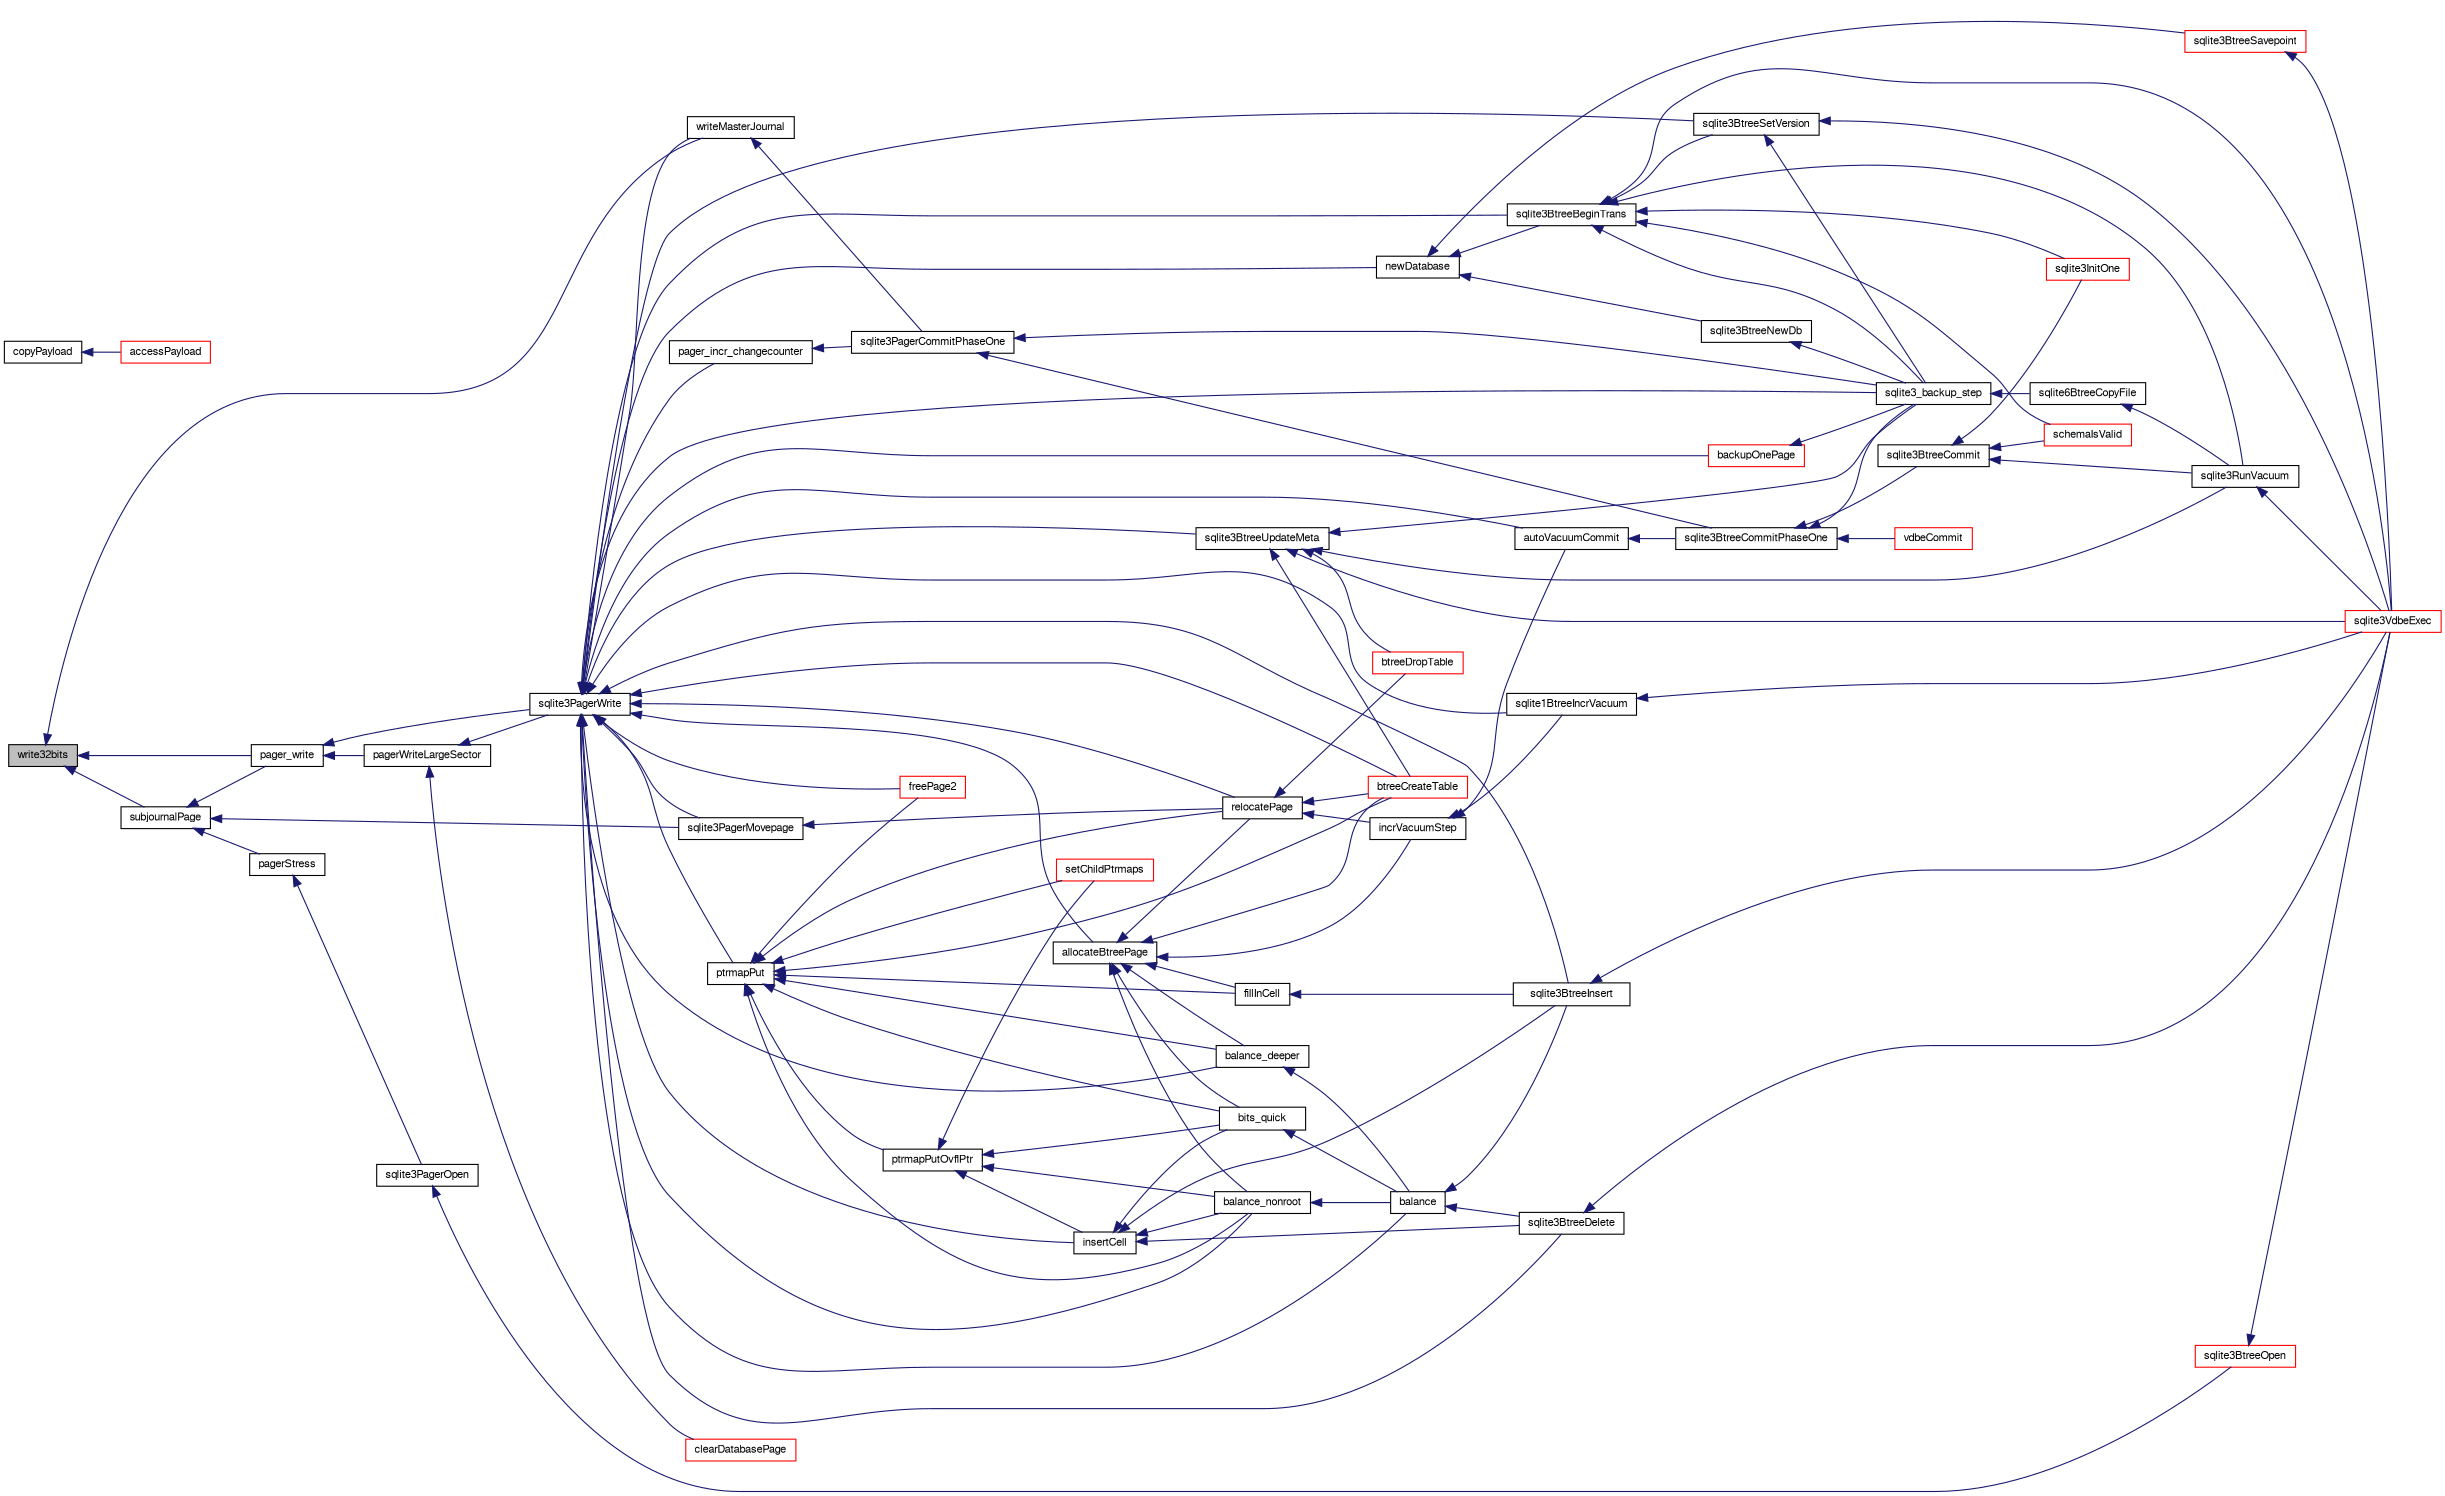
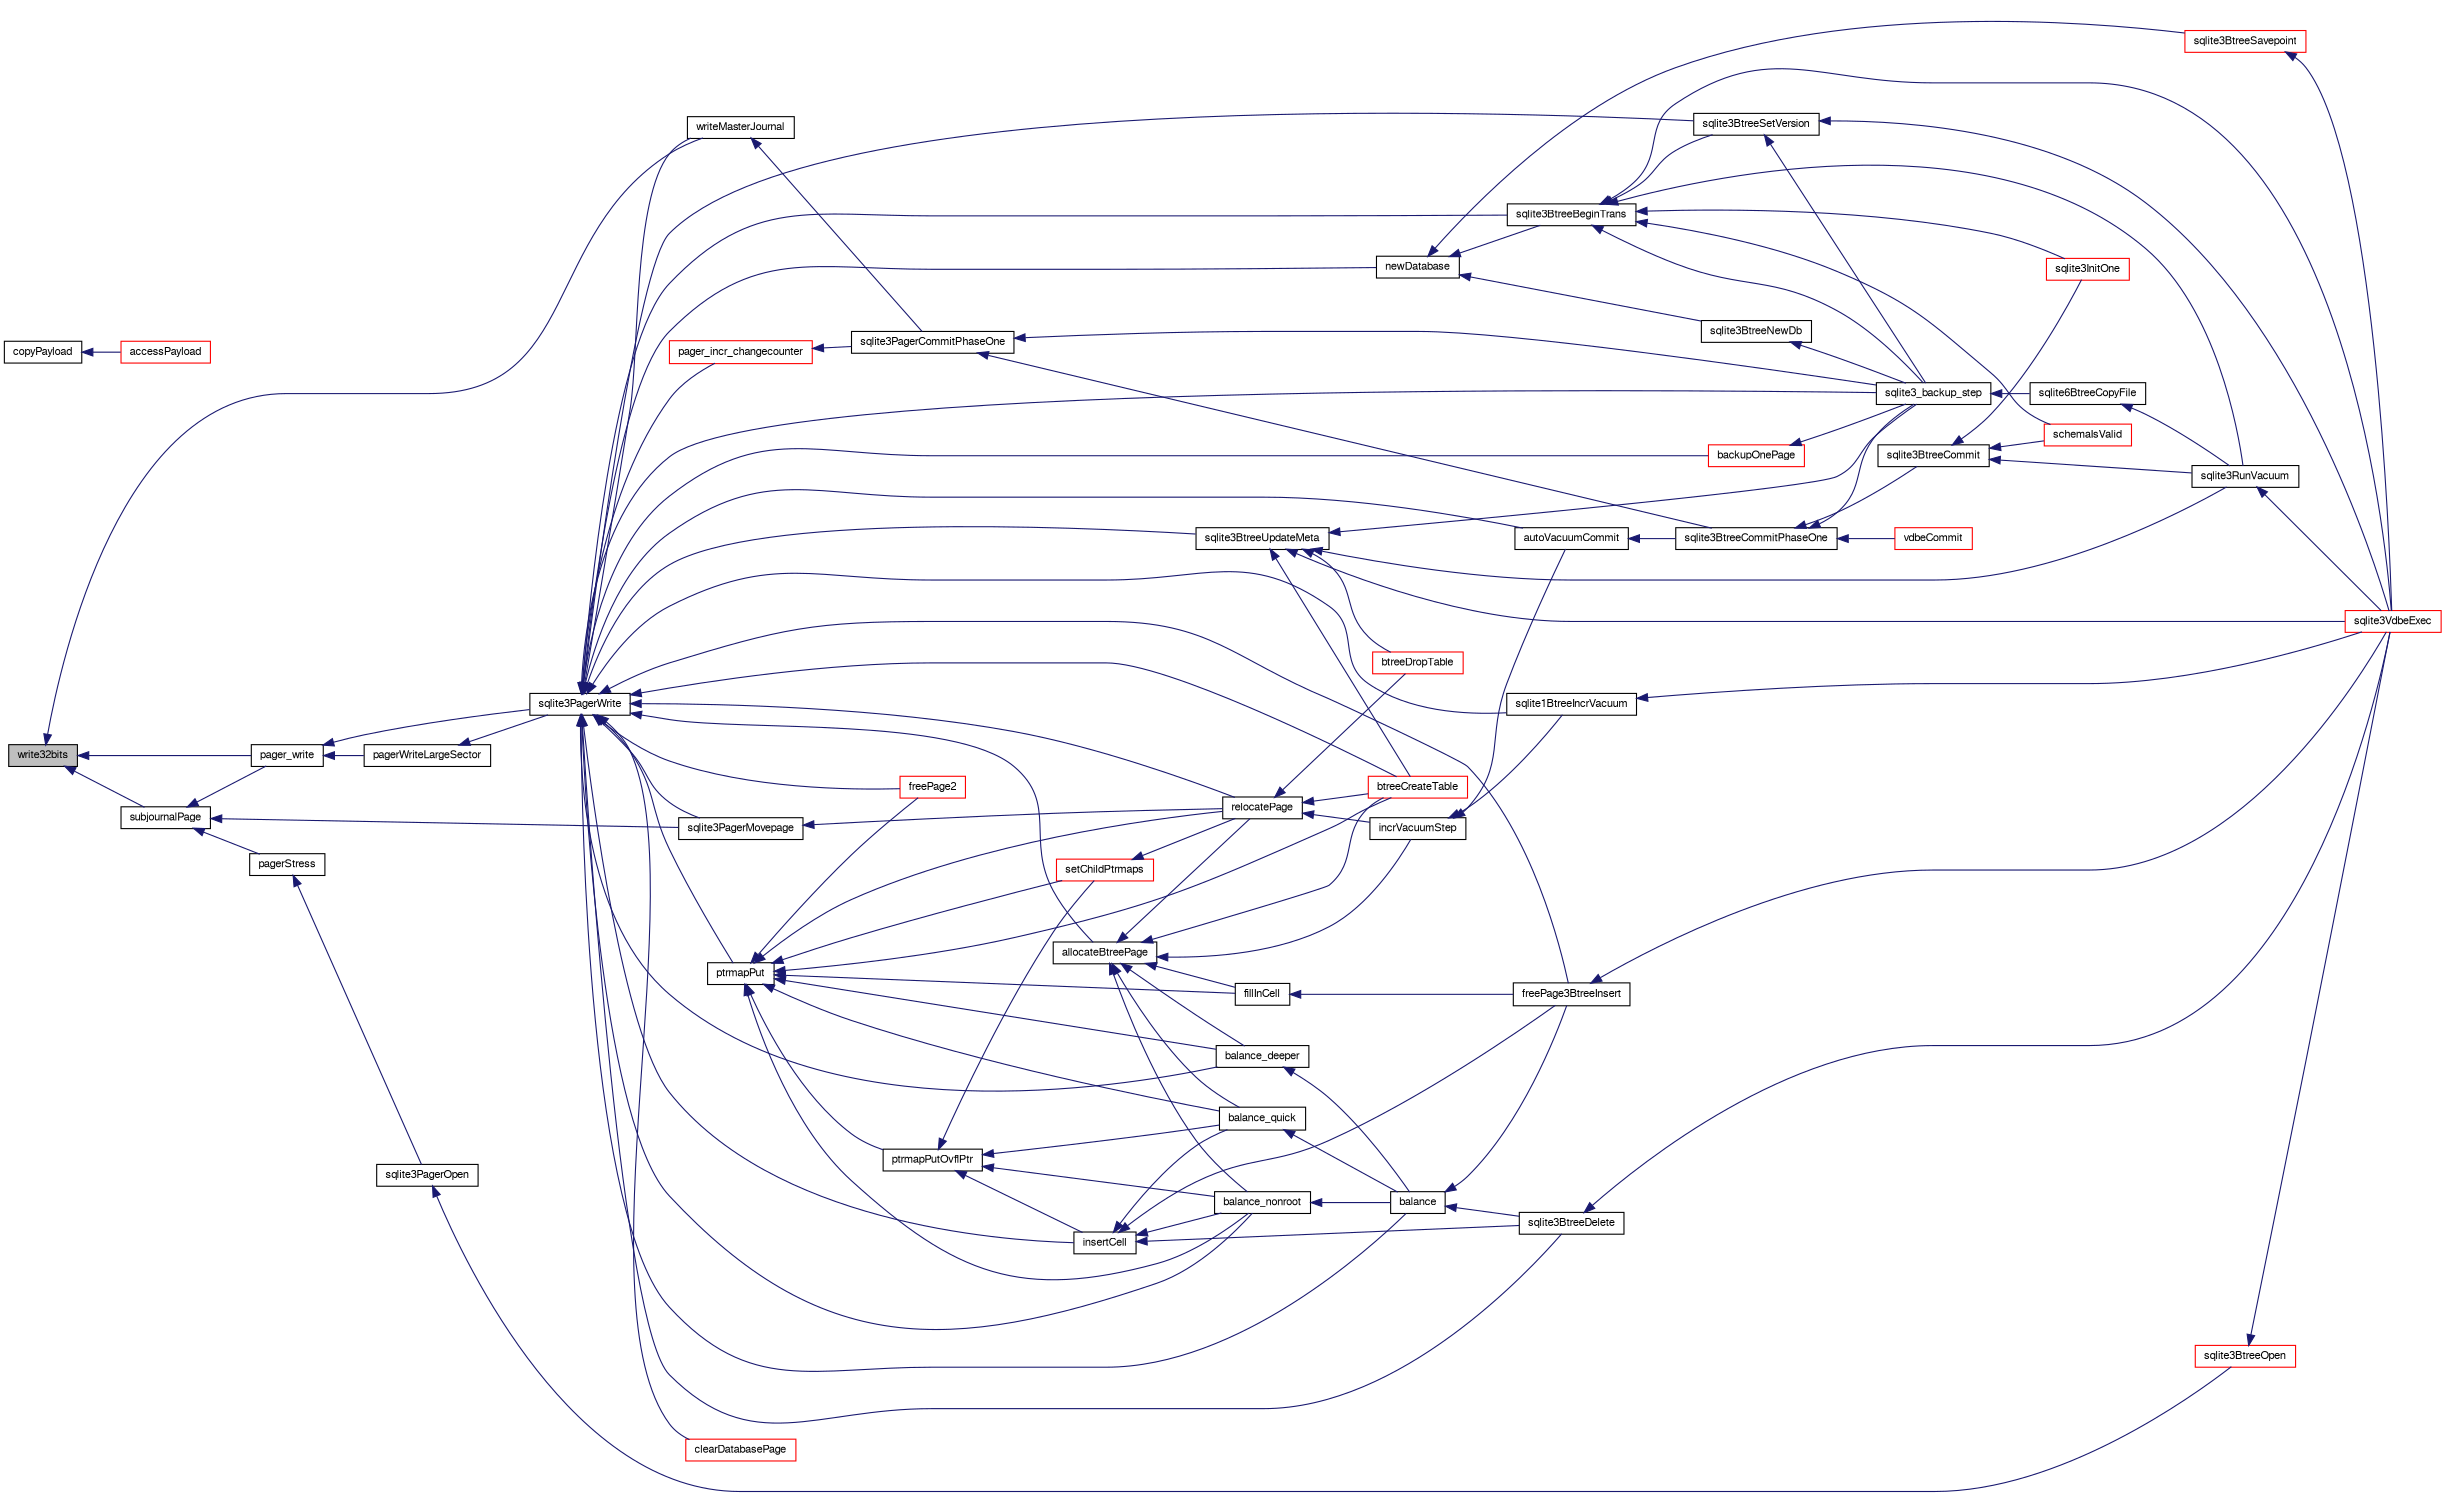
node "pager_incr_changecounter": color black -> red
edge "relocatePage" -> "setChildPtrmaps": added
node "sqlite3BtreeInsert": label "sqlite3BtreeInsert" -> "freePage3BtreeInsert"
node "bits_quick": label "bits_quick" -> "balance_quick"
edge "clearDatabasePage" -> "pagerWriteLargeSector": now "clearDatabasePage" -> "sqlite3PagerWrite"
